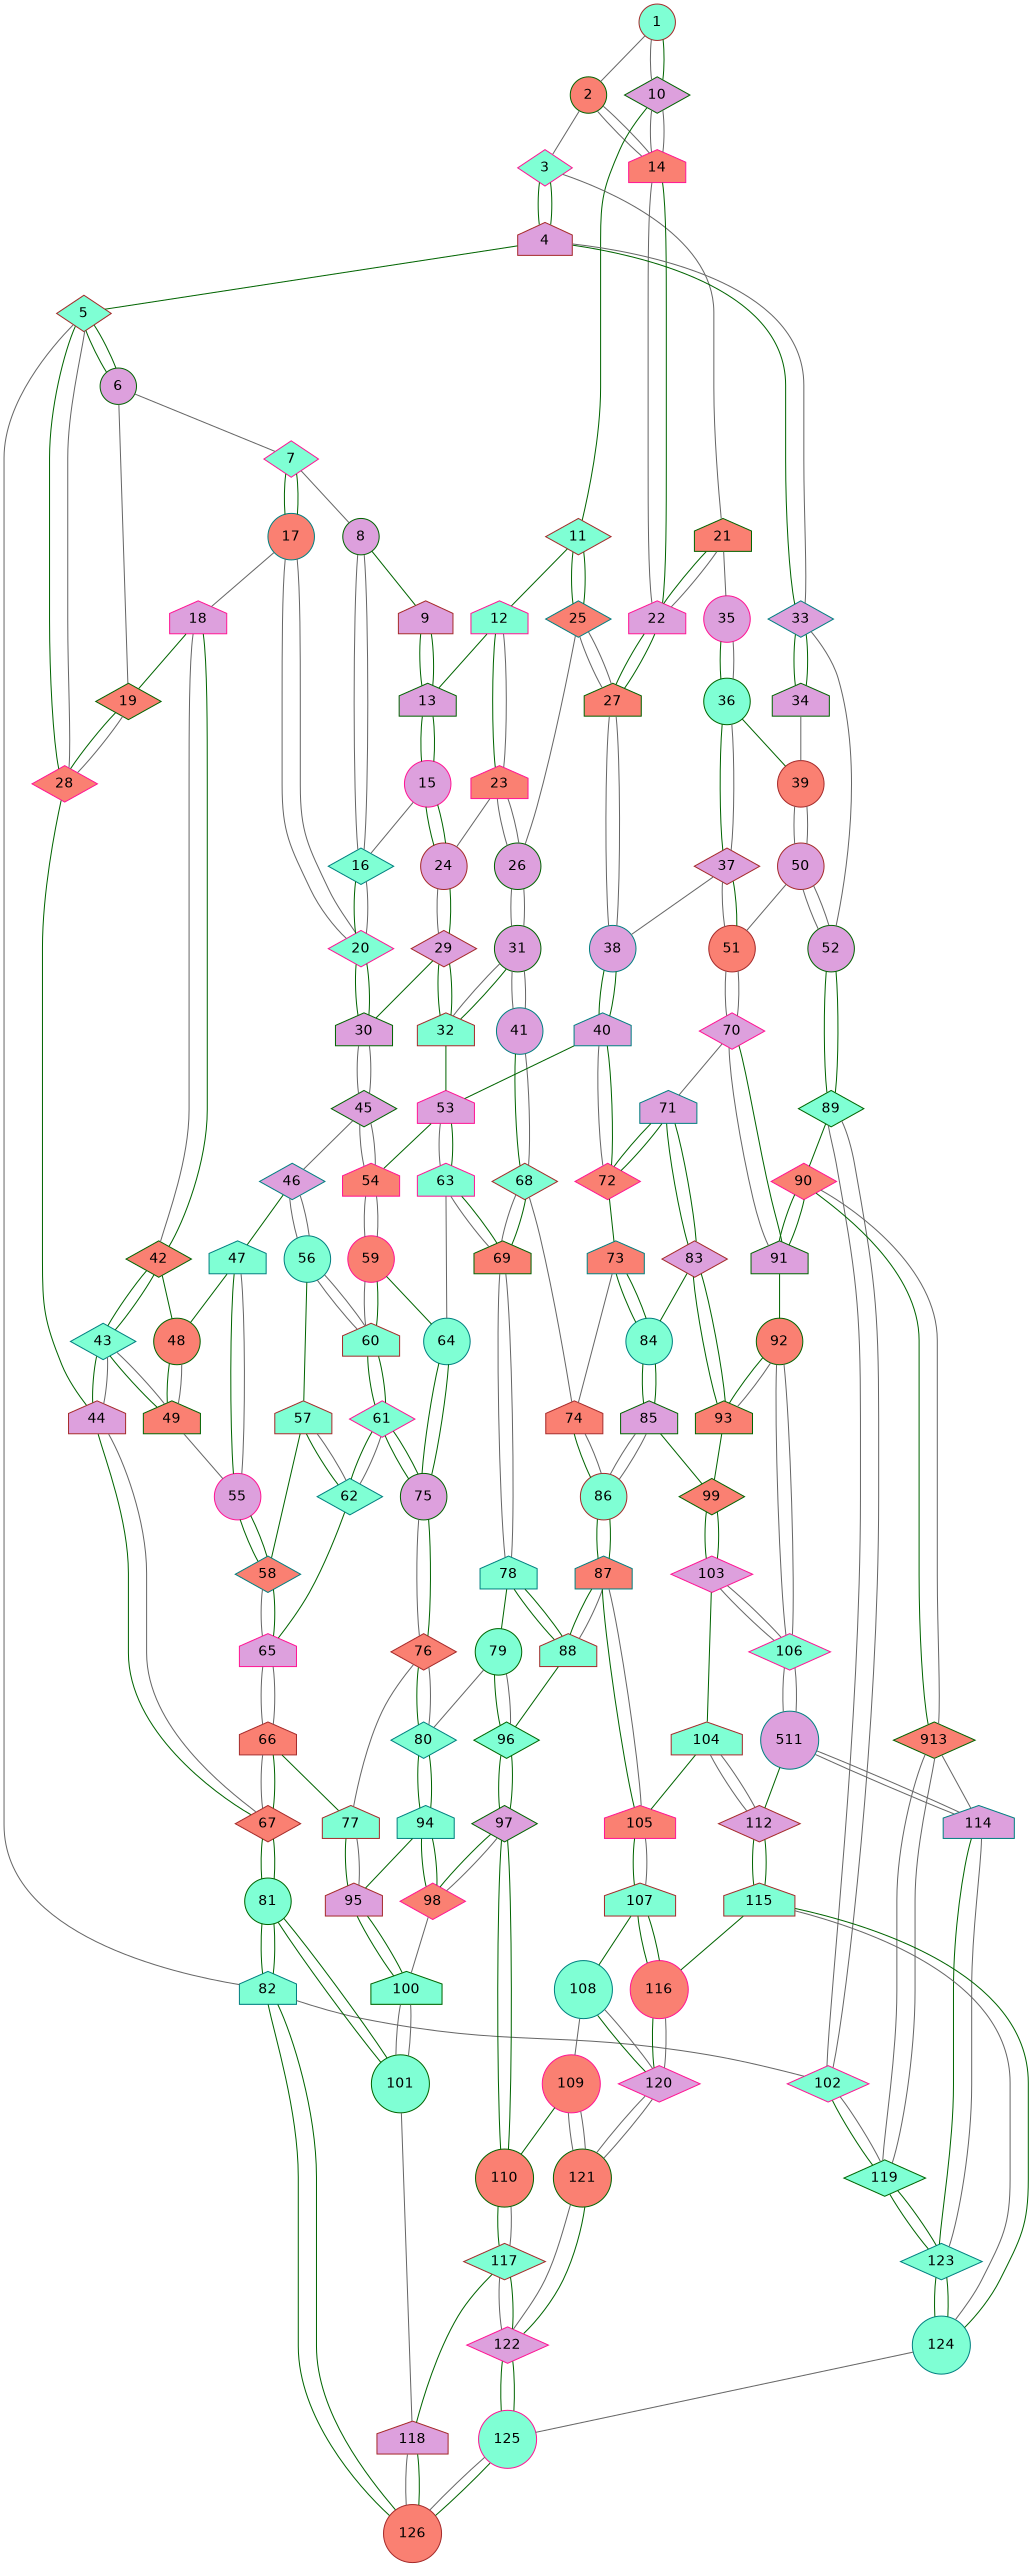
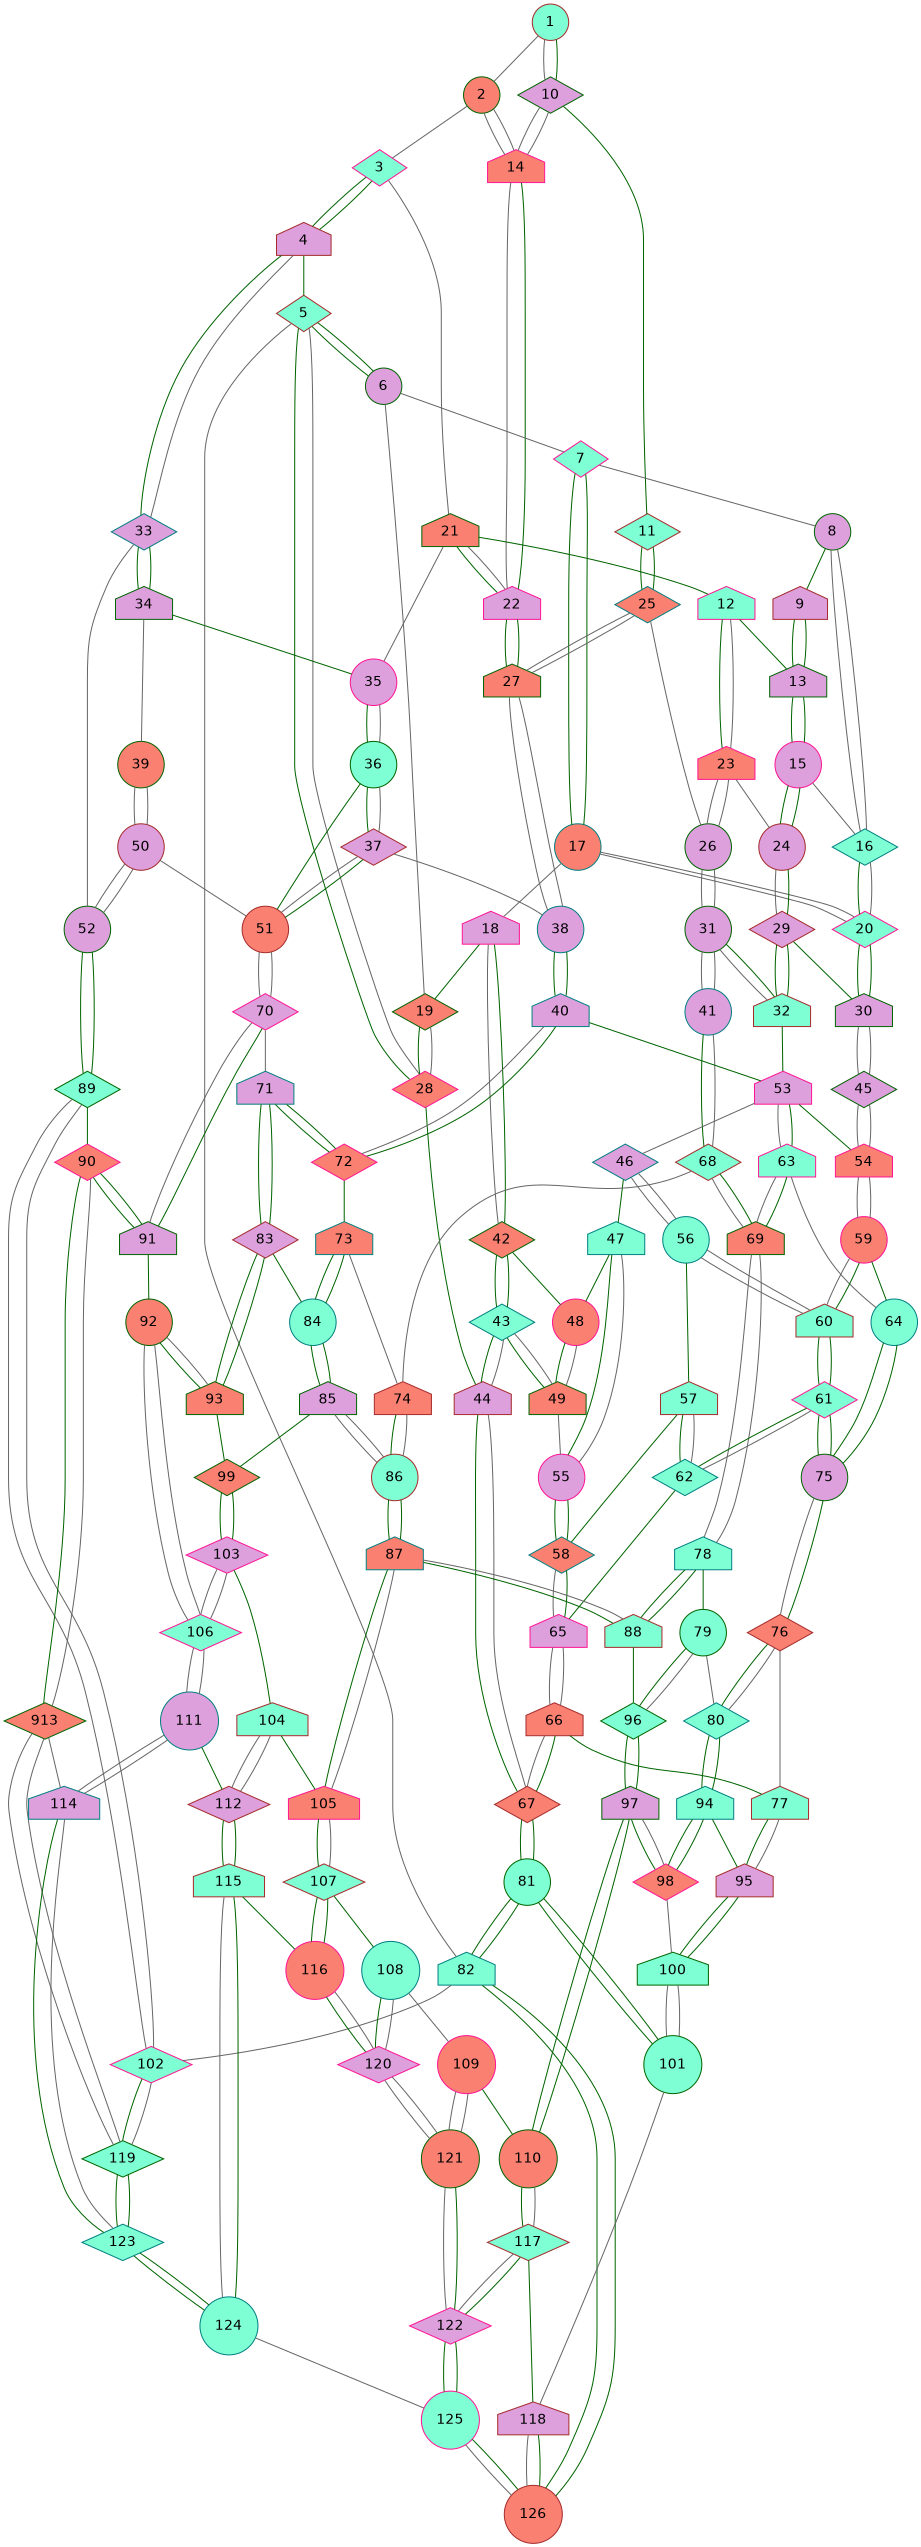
edge "11" -- "12": now "21" -- "12"
edge "34" -- "35": added
edge "36" -- "39": now "36" -- "51"
node "39": color brown -> darkgreen
edge "45" -- "46": now "53" -- "46"
node "48": color darkgreen -> deeppink
node "511": label "511" -> "111"
node "97": shape diamond -> house
node "107": shape house -> diamond
